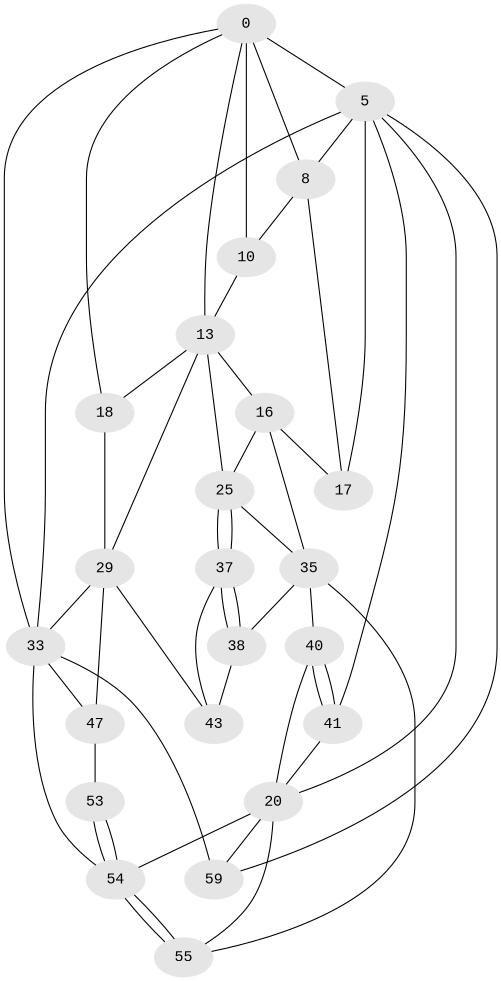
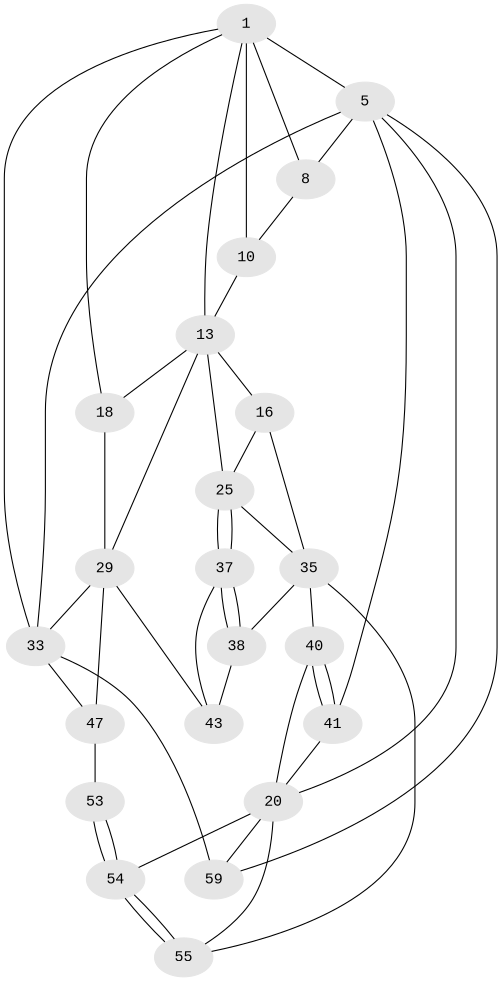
node "0": label "0" -> "1"
node "17": removed
edge "33" -- "54": removed
